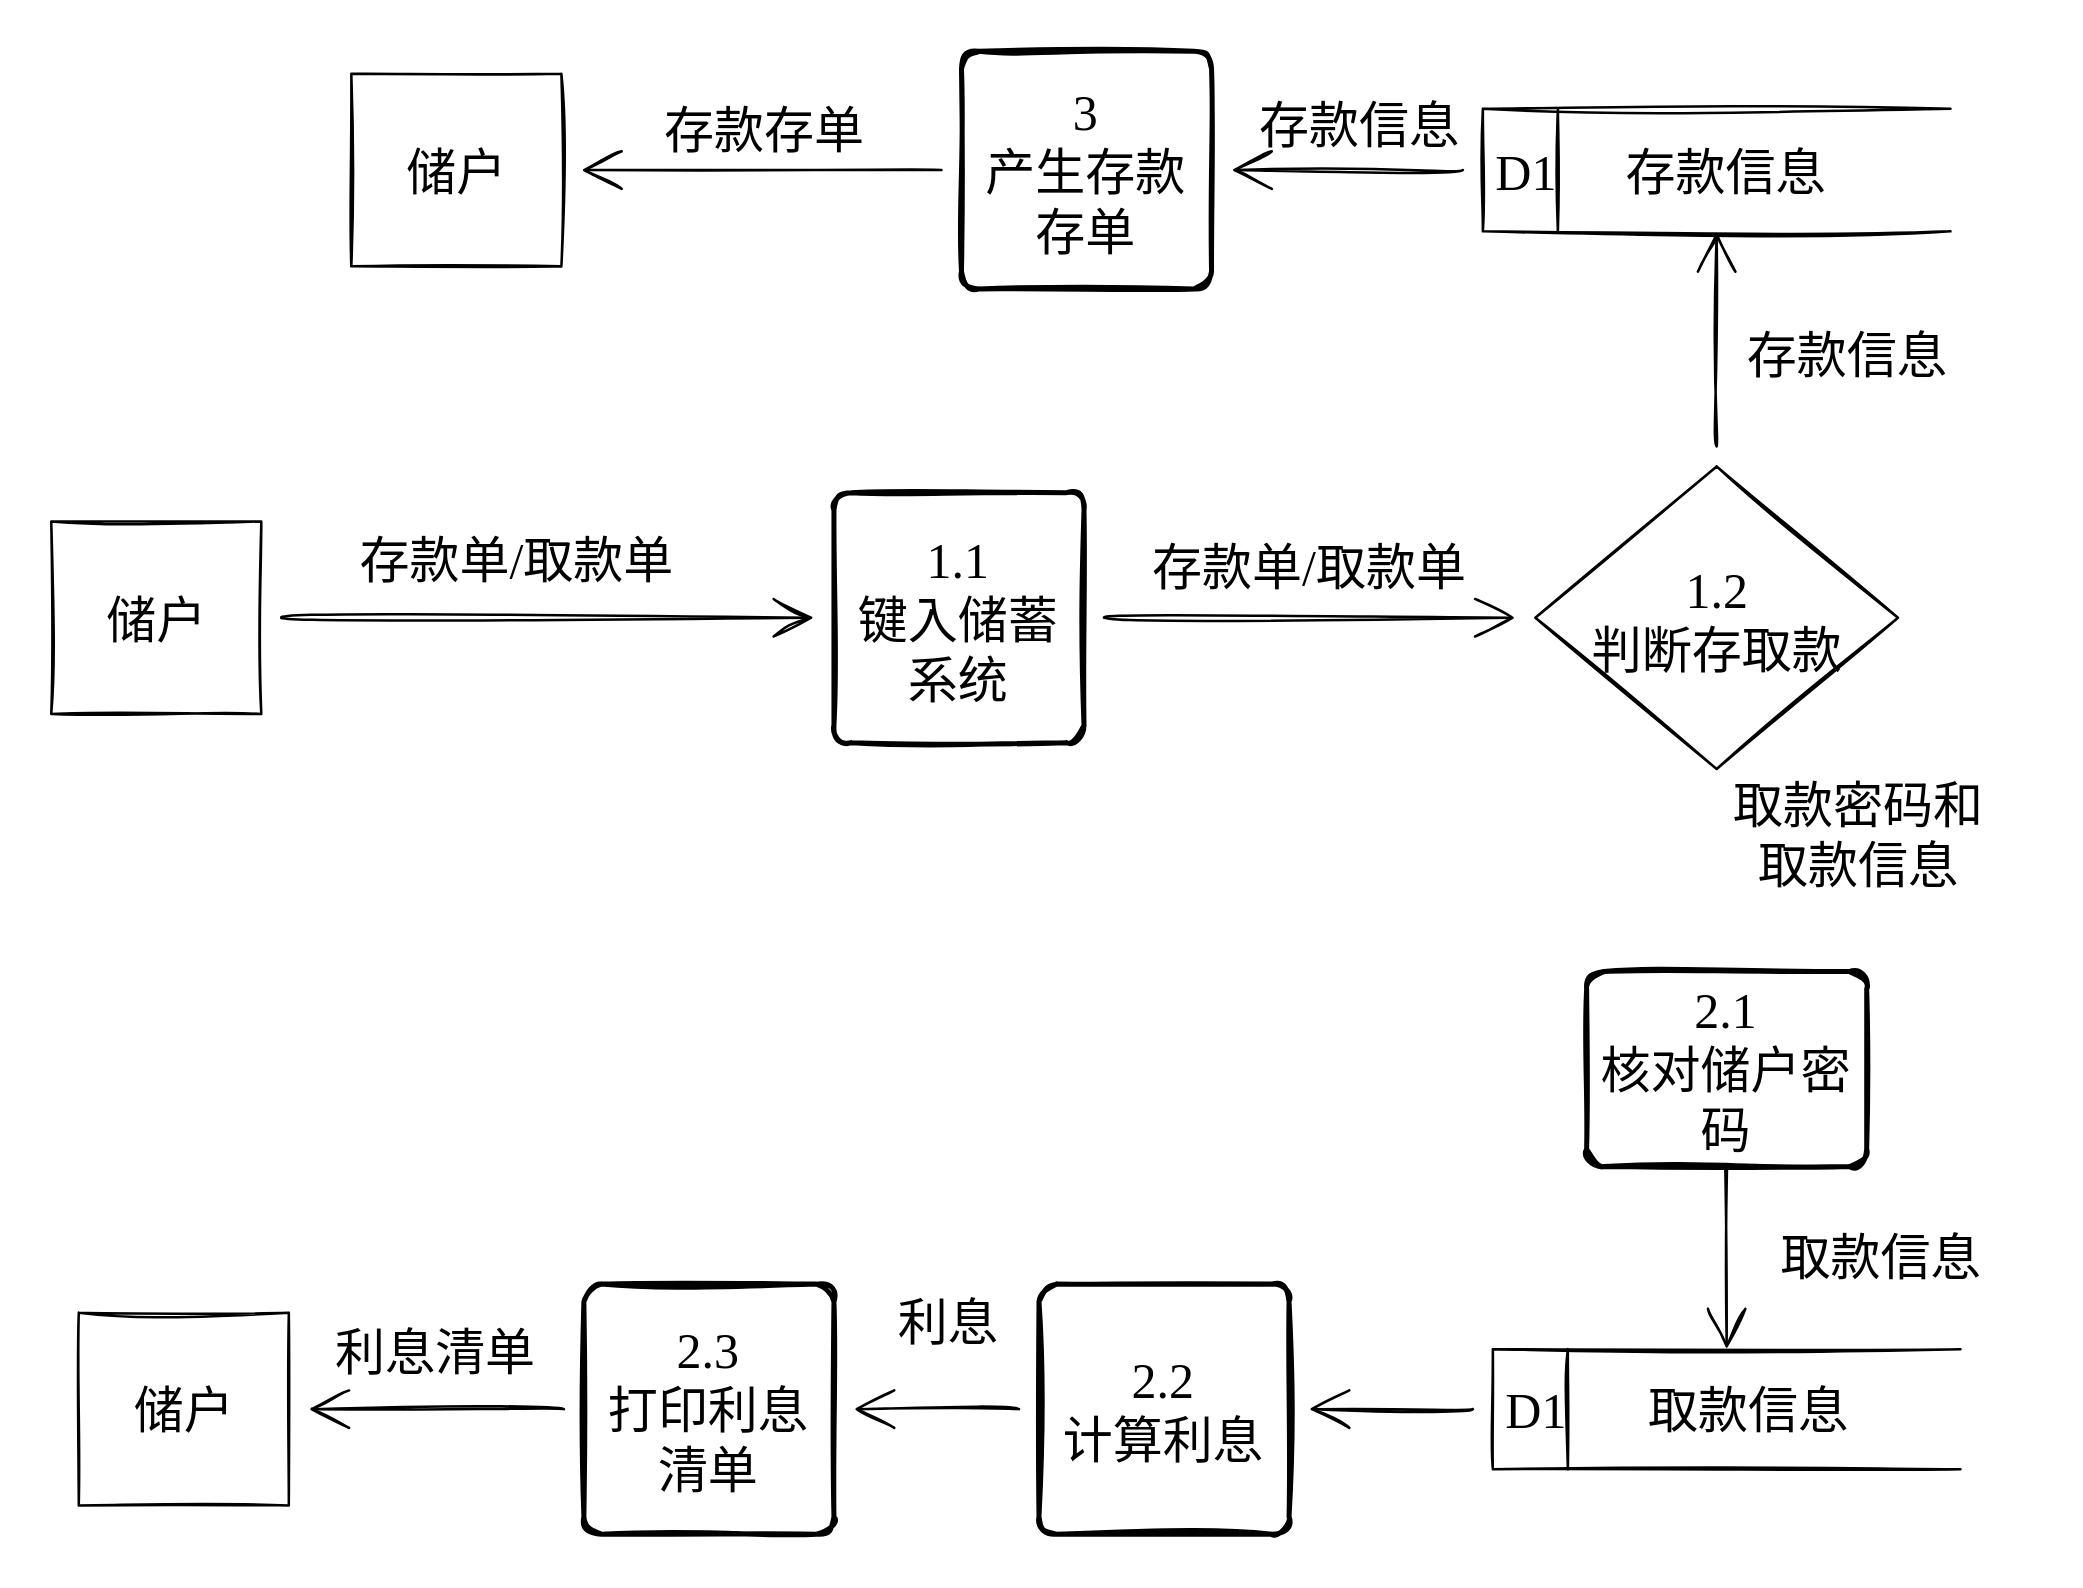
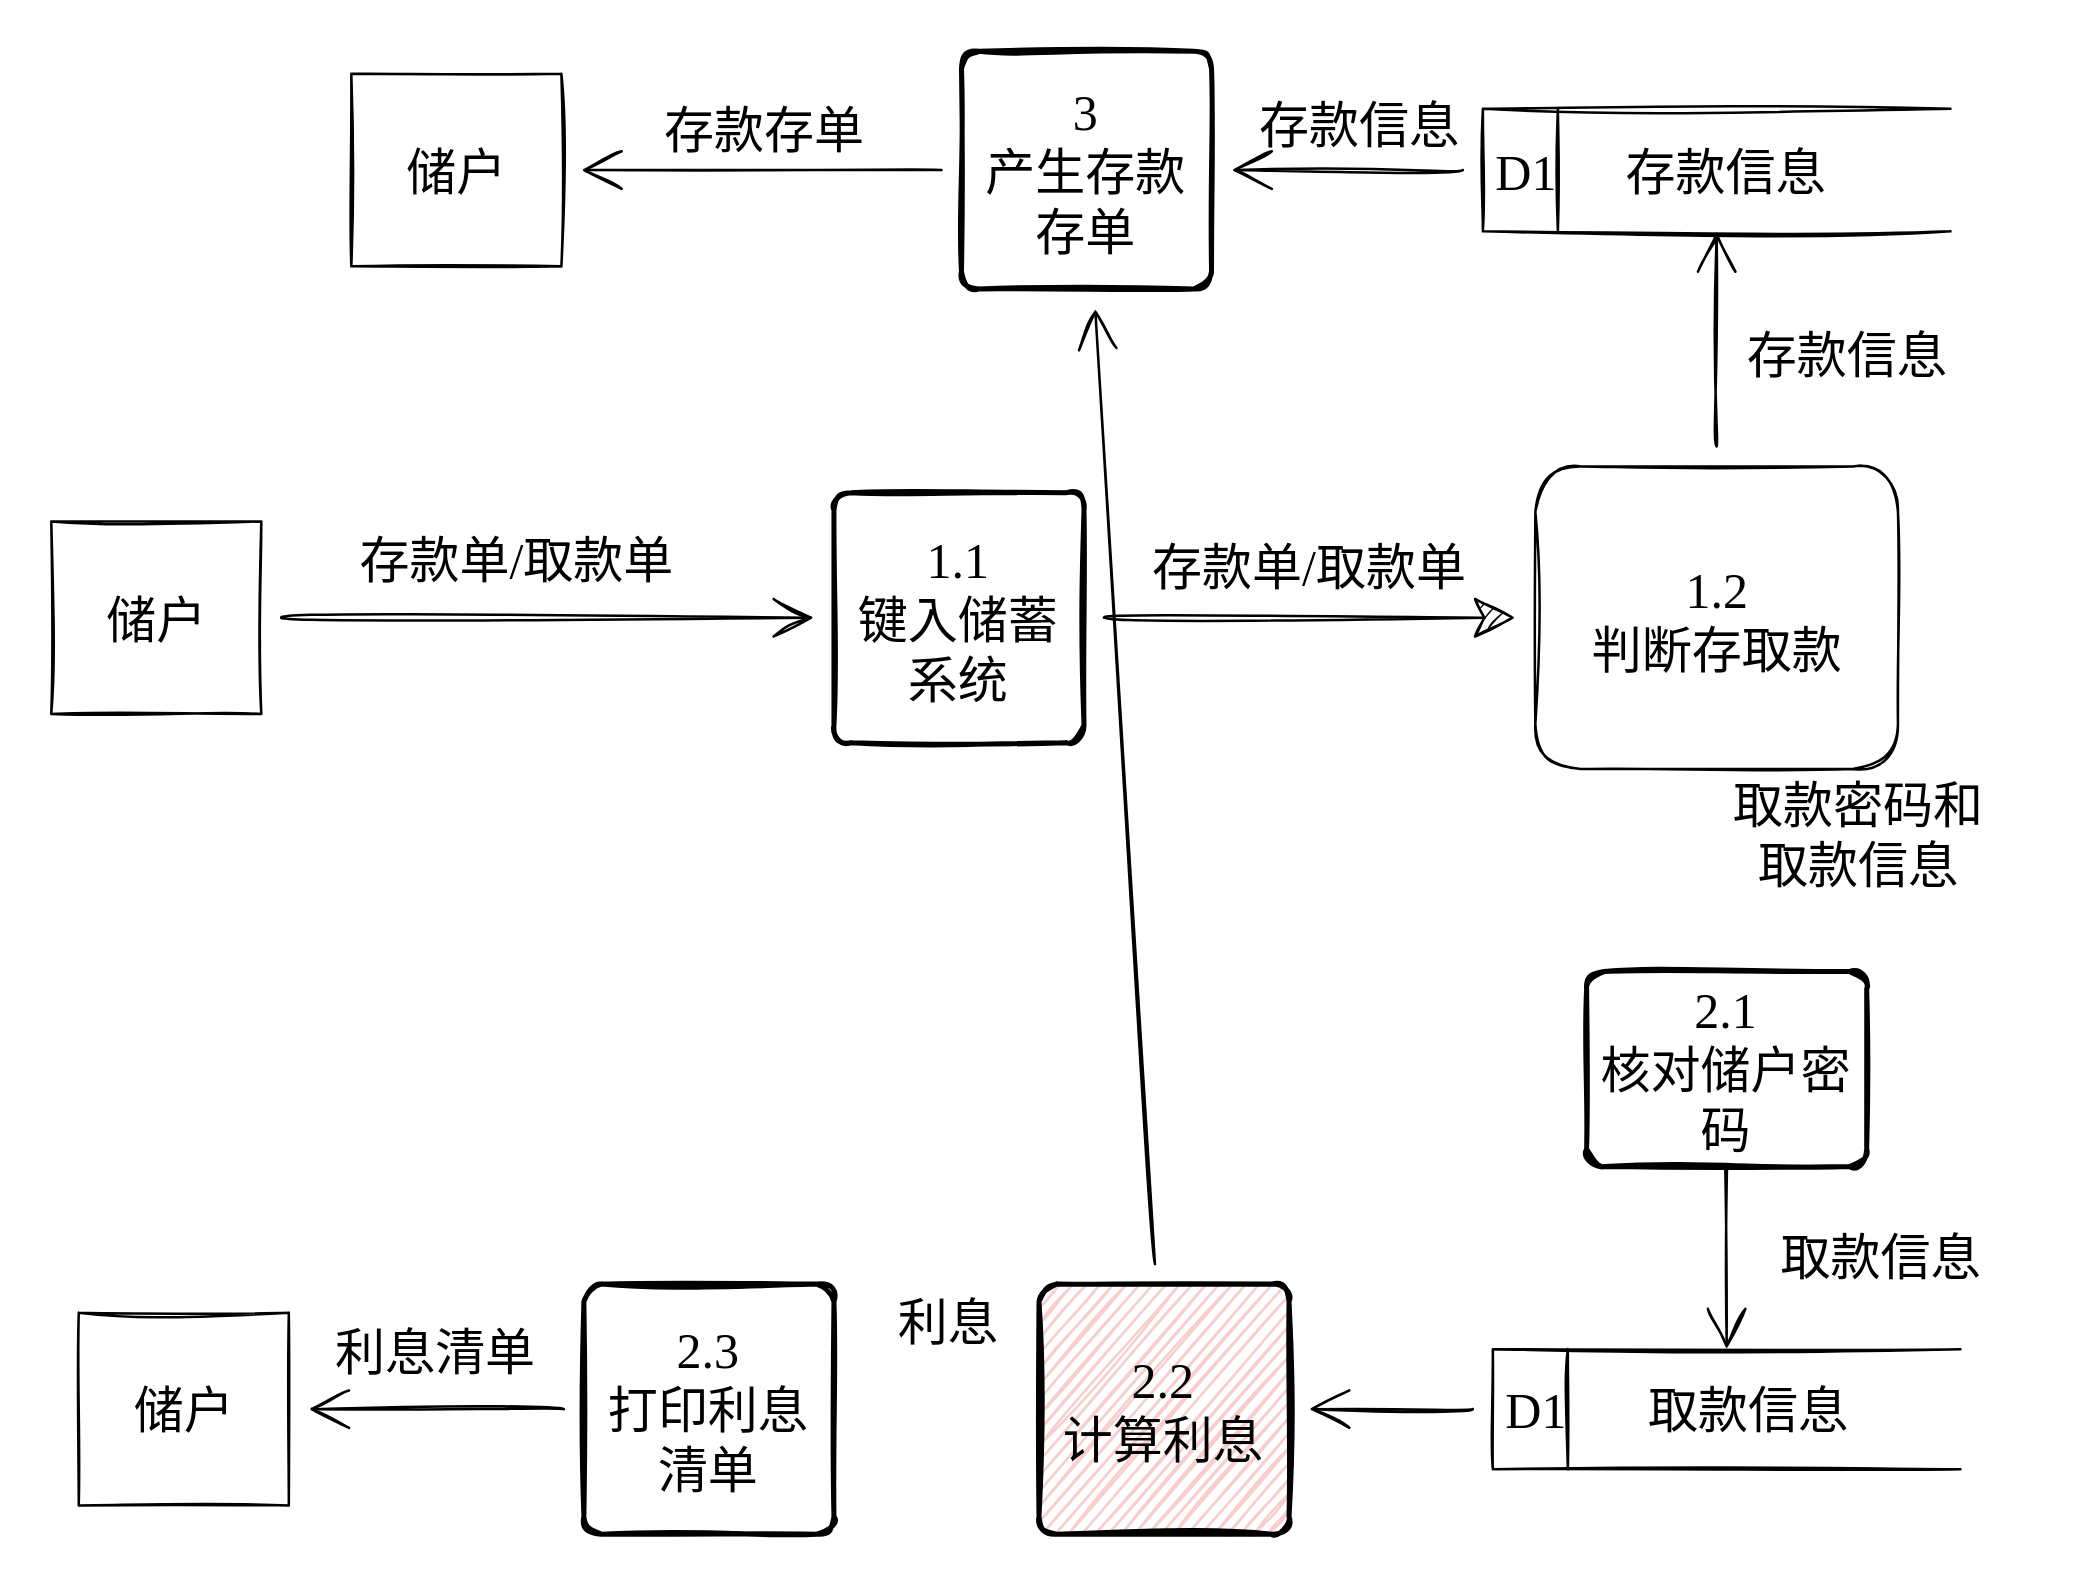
edge "1.1 键入储蓄系统" -> "1.2 判断存取款": arrowhead open -> classic
node "1.2 判断存取款": shape diamond -> rounded rectangle
edge "2.2 计算利息" -> "2.3 打印利息清单": now "2.2 计算利息" -> "3 产生存款存单"
node "2.2 计算利息": fillcolor #ffffff -> #f8cecc
